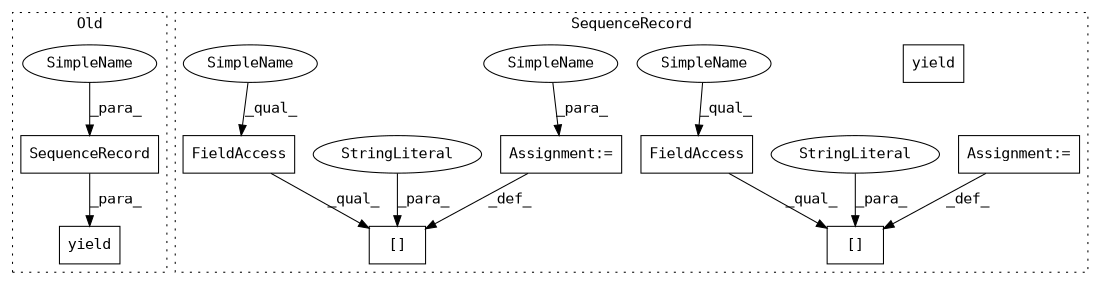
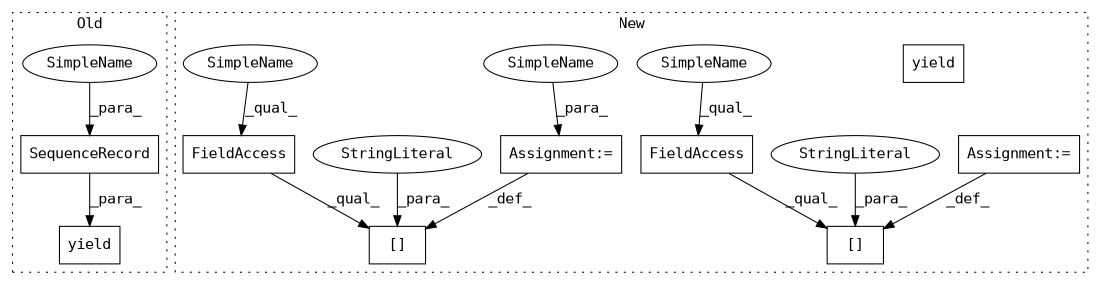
cluster "SequenceRecord": label "SequenceRecord" -> "New"
